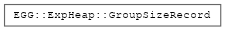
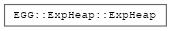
node "EGG::ExpHeap::GroupSizeRecord": label "EGG::ExpHeap::GroupSizeRecord" -> "EGG::ExpHeap::ExpHeap"
